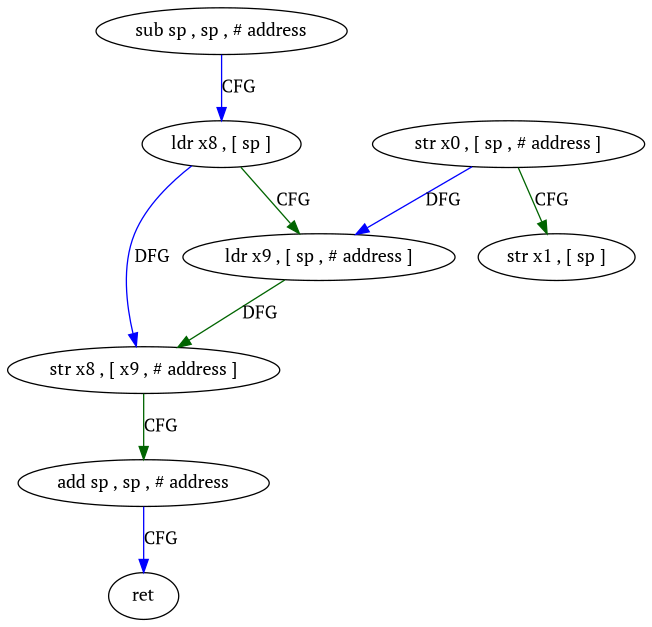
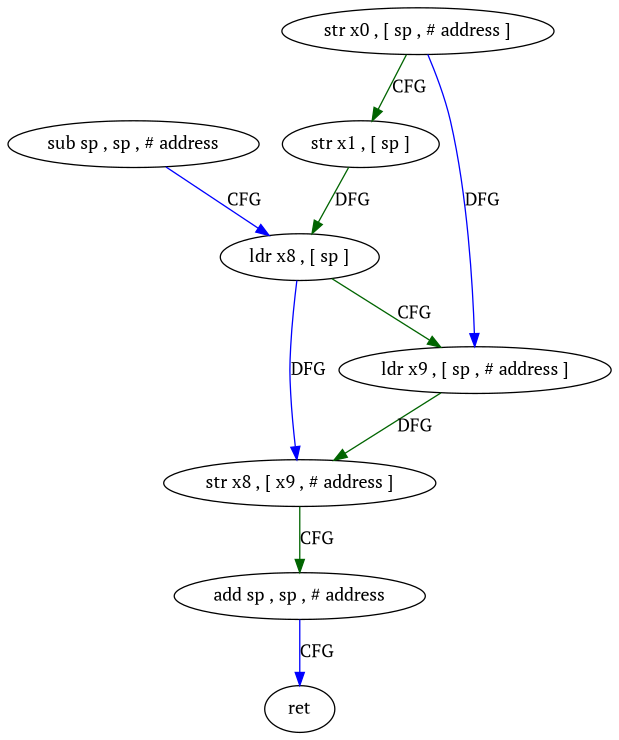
edge "str x1 , [ sp ]" -> "ldr x8 , [ sp ]": added, label "DFG"
